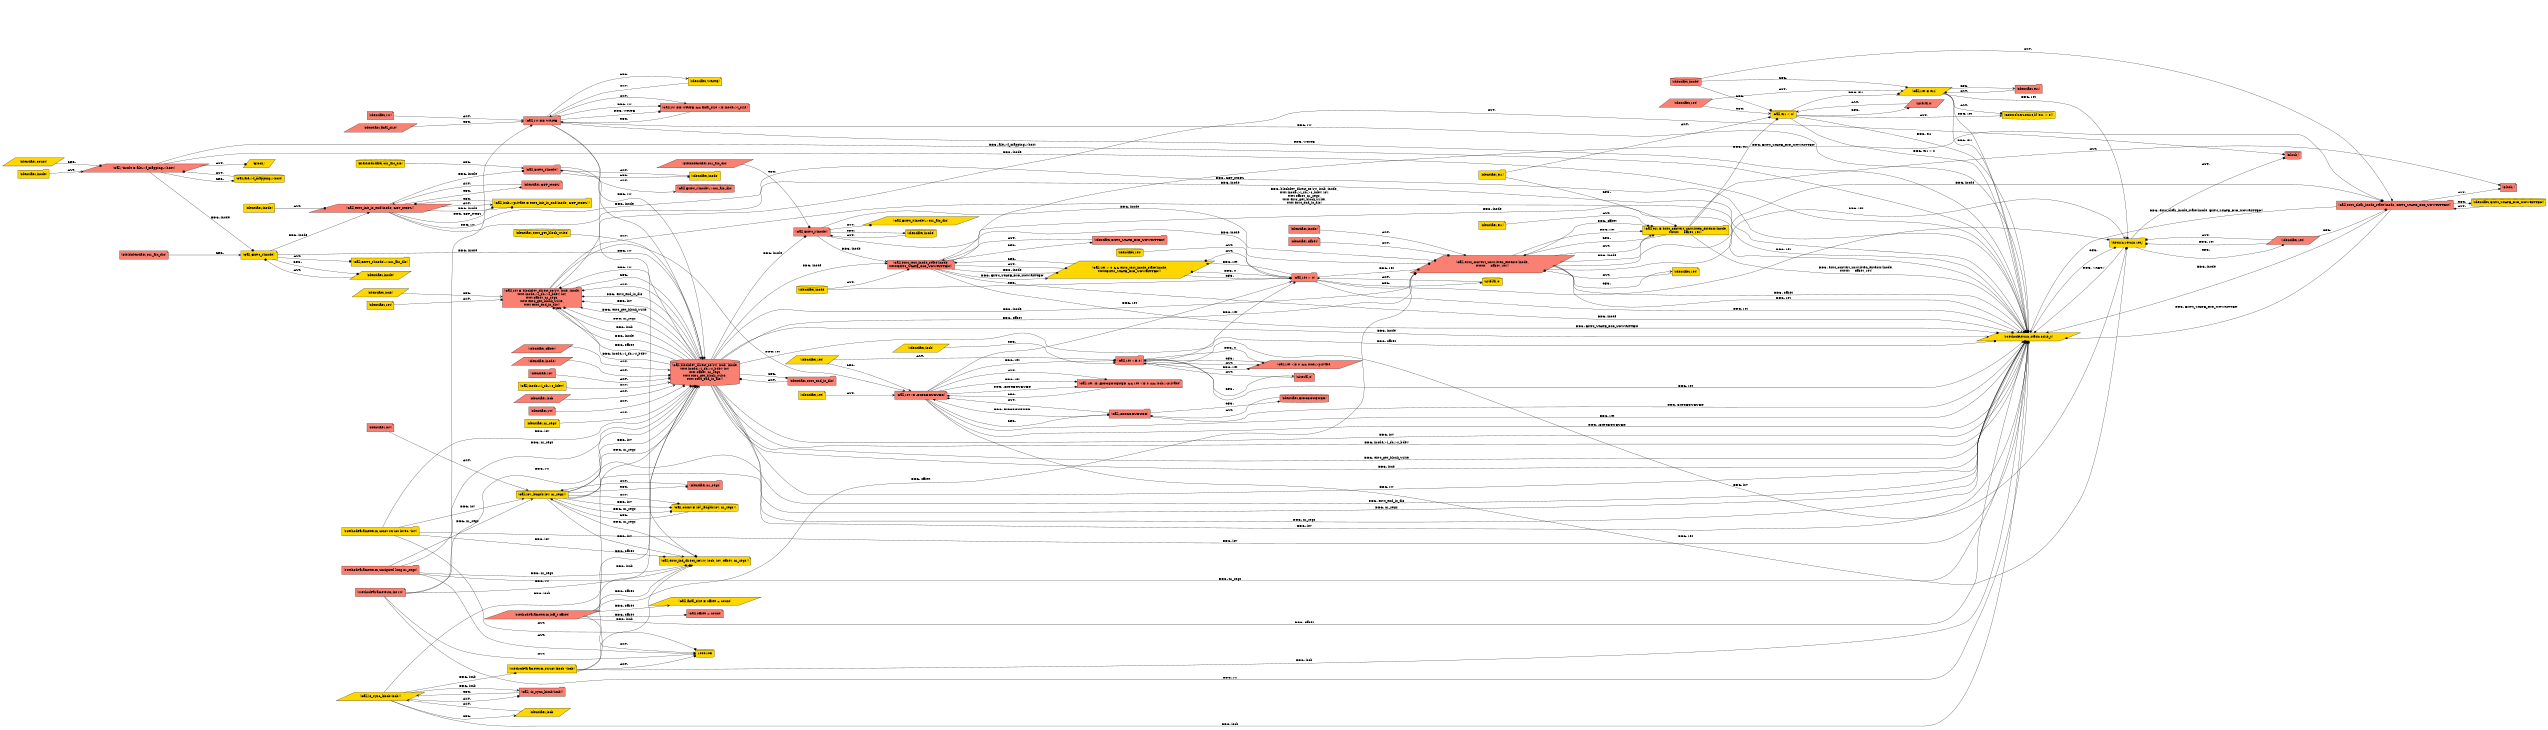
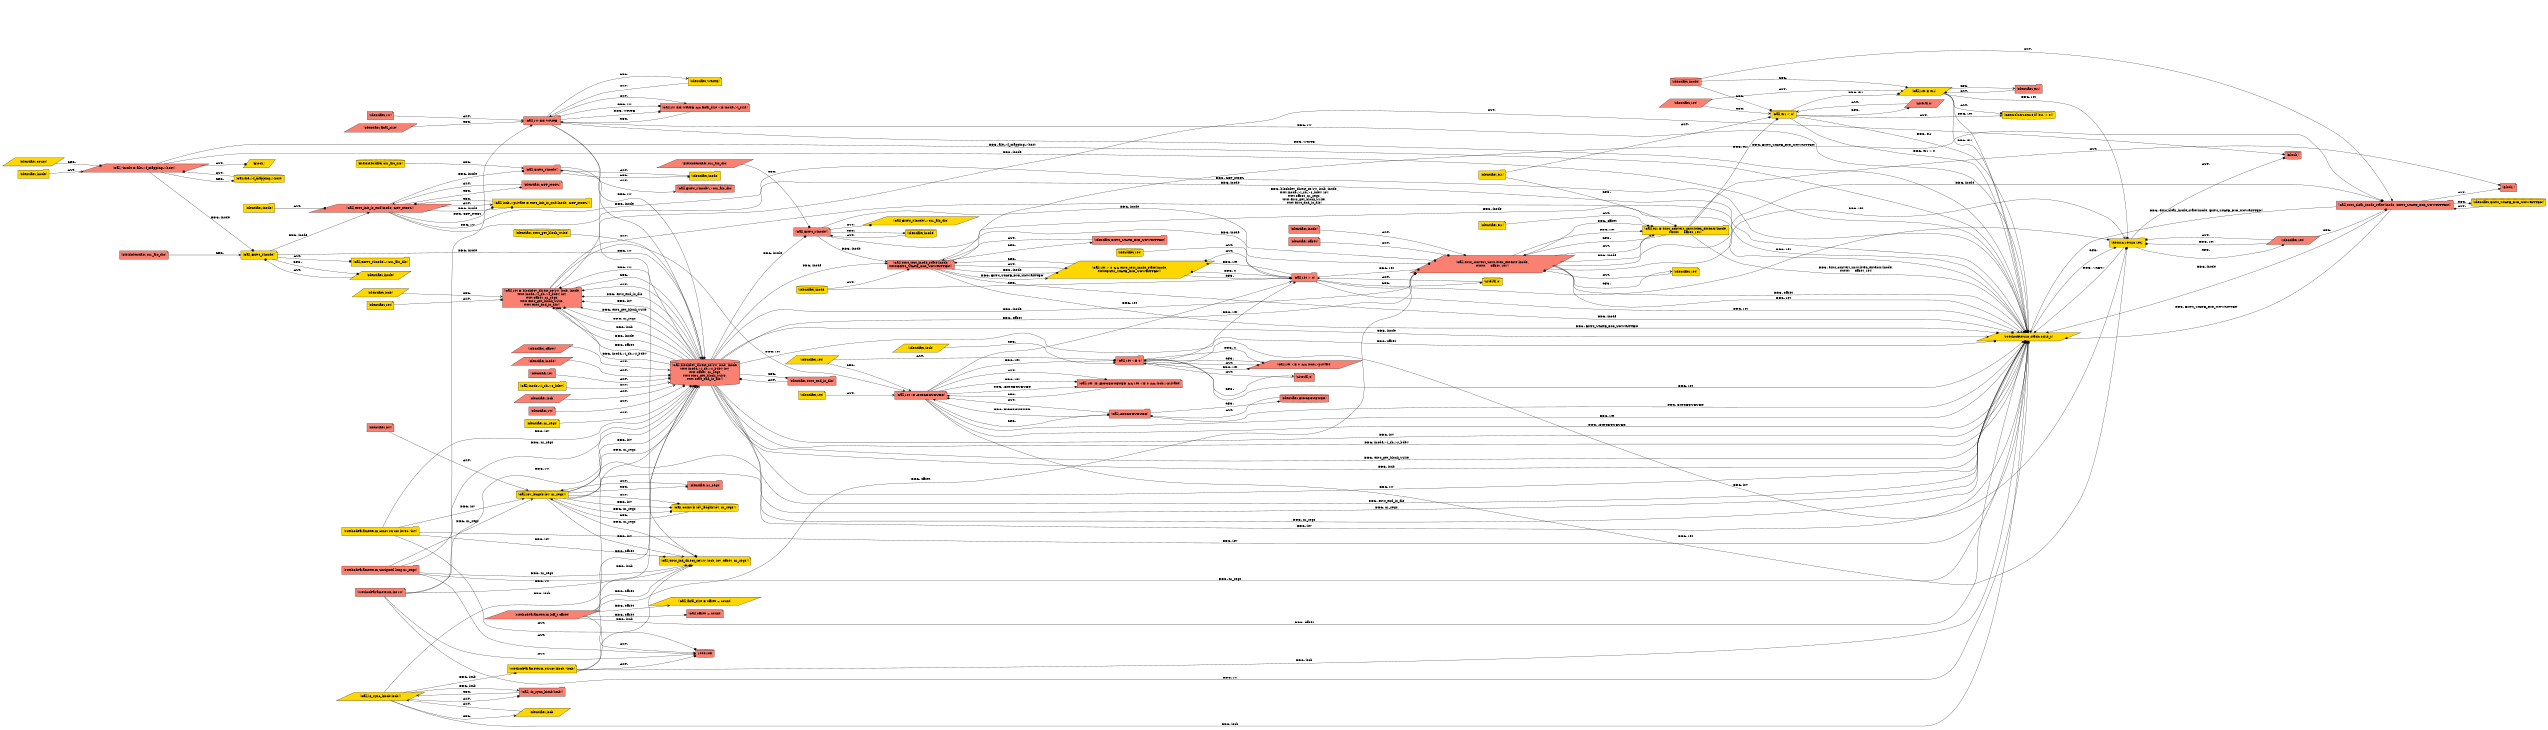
node "1000105": fillcolor gold -> salmon
